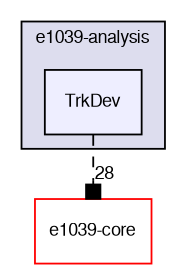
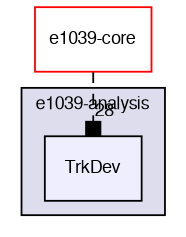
edge "TrkDev" -> "e1039-core": reversed
